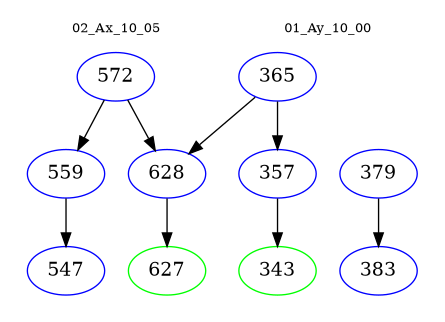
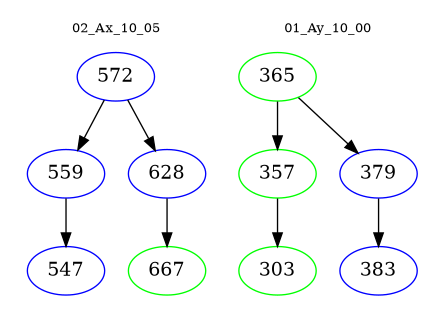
node "365": color blue -> green
edge "365" -> "628": now "365" -> "379"
node "357": color blue -> green
node "627": label "627" -> "667"
node "343": label "343" -> "303"
